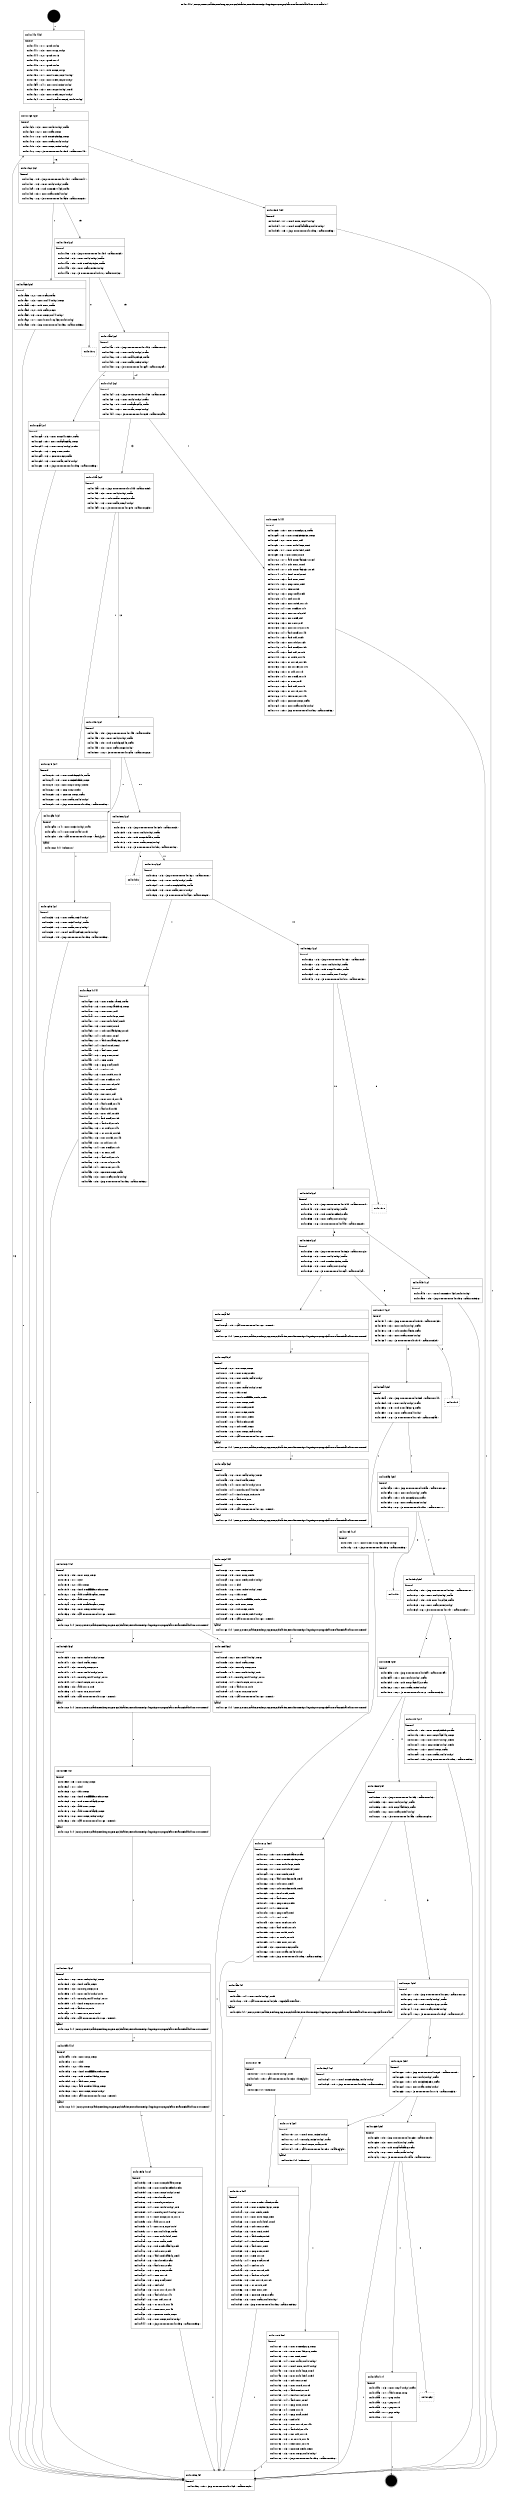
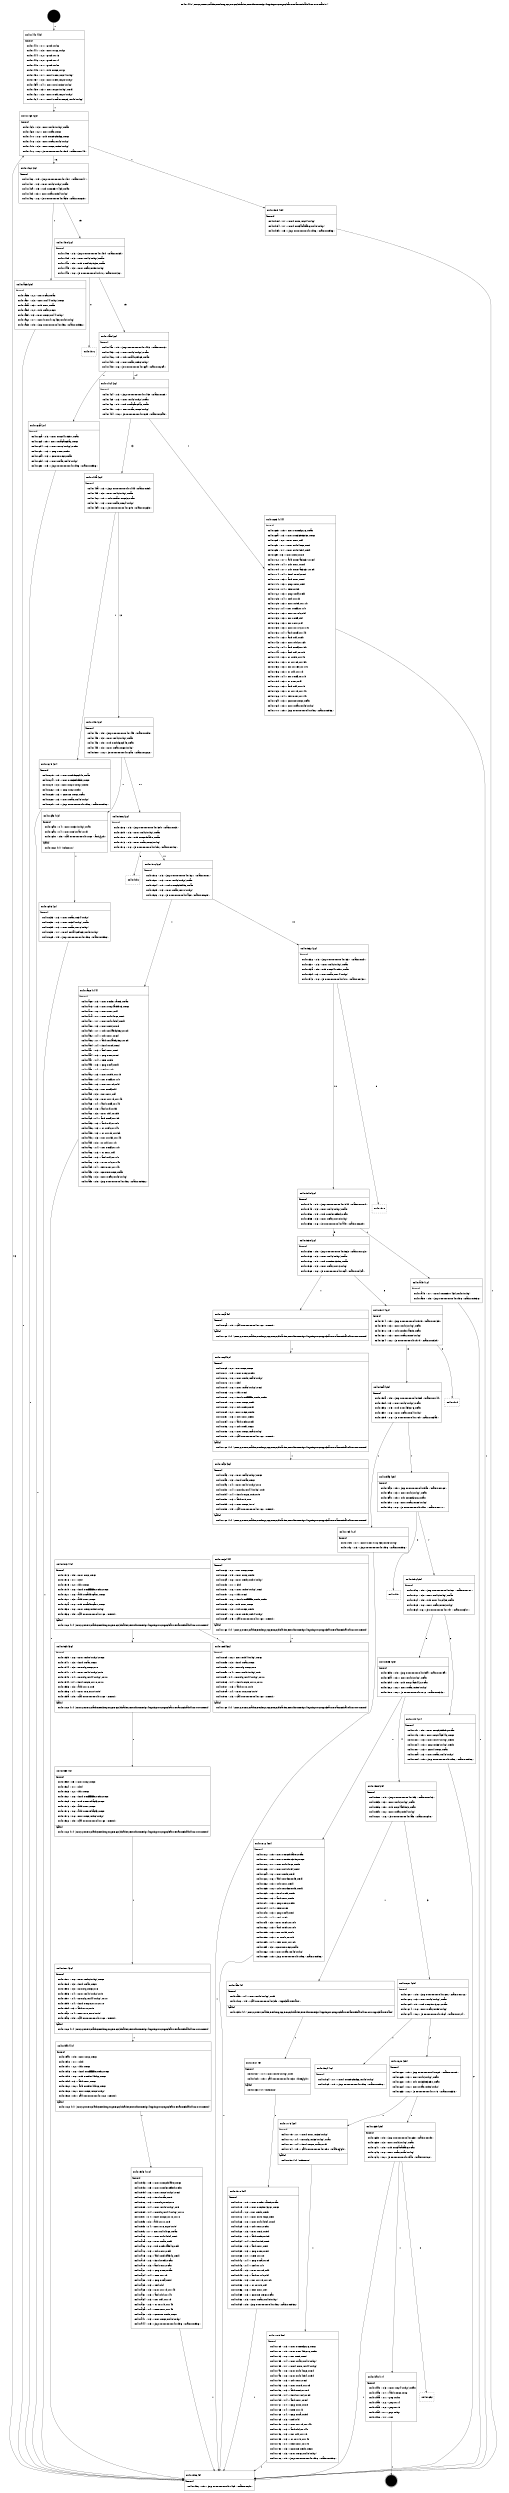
edge "0x4018a3 [32]" -> "0x4018c3 [44]": removed, label "1"
